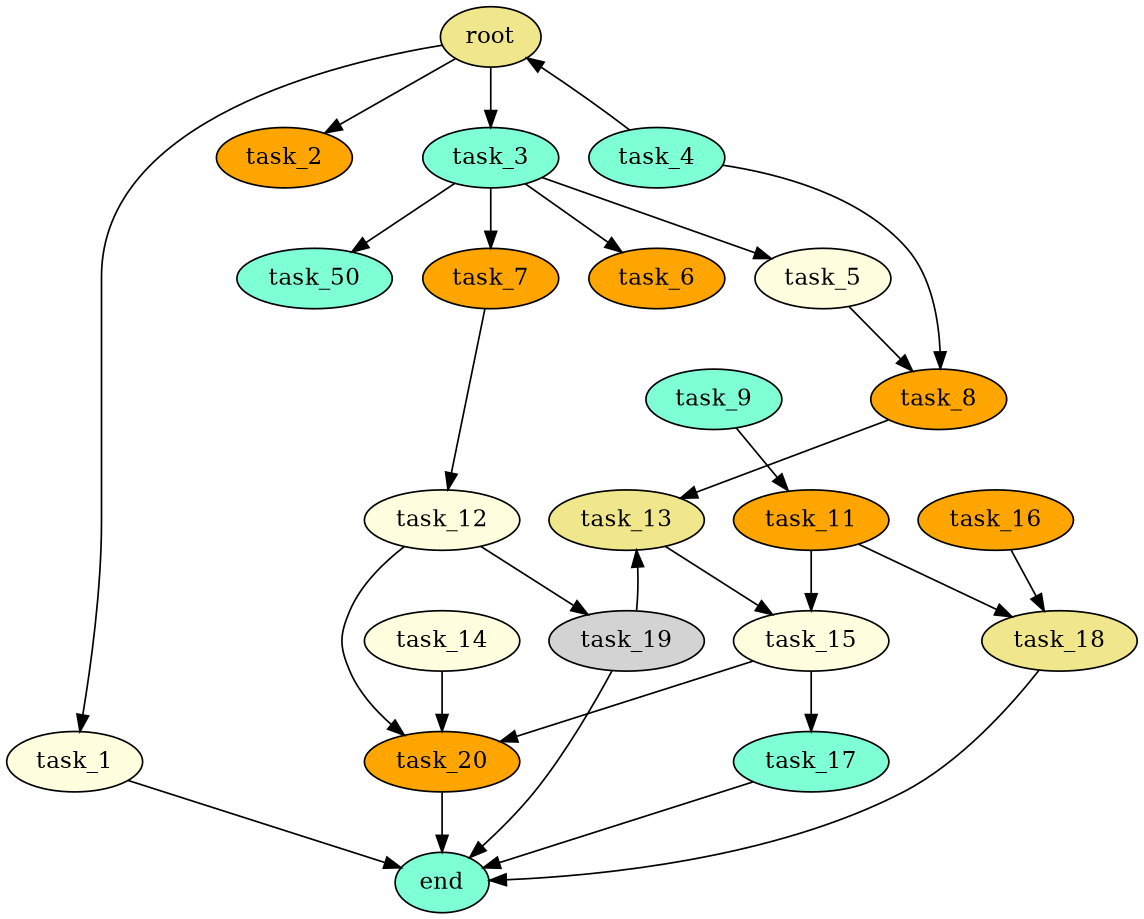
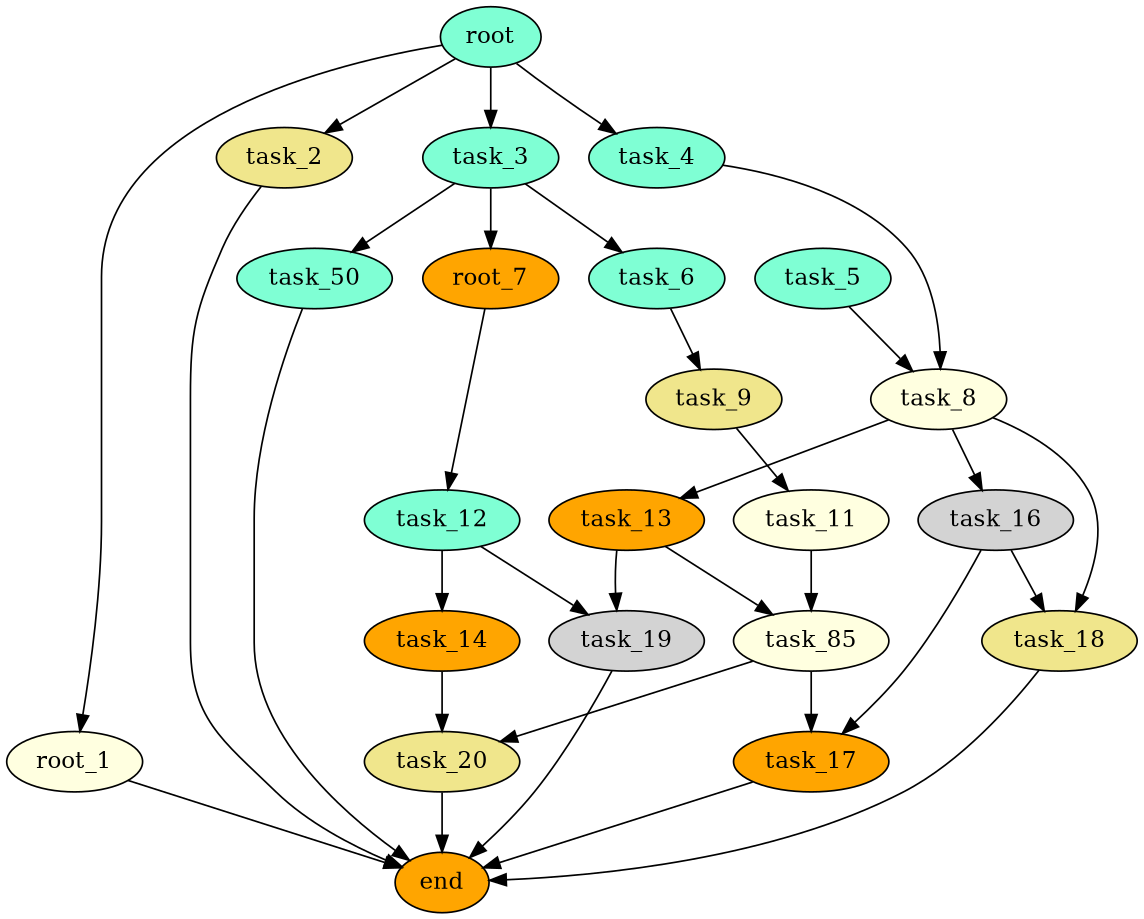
node "root": fillcolor khaki -> aquamarine
edge "task_4" -> "root": reversed
node "task_2": fillcolor orange -> khaki
edge "task_3" -> "task_5": removed
node "task_7": label "task_7" -> "root_7"
node "task_6": fillcolor orange -> aquamarine
node "task_5": fillcolor lightyellow -> aquamarine
edge "task_6" -> "task_9": added
node "task_9": fillcolor aquamarine -> khaki
node "task_8": fillcolor orange -> lightyellow
edge "task_8" -> "task_16": added
node "task_12": fillcolor lightyellow -> aquamarine
node "task_13": fillcolor khaki -> orange
node "task_11": fillcolor orange -> lightyellow
node "task_16": fillcolor orange -> lightgrey
edge "task_2" -> "end": added
edge "task_11" -> "task_18": now "task_8" -> "task_18"
edge "task_19" -> "task_13": reversed
edge "task_50" -> "end": added
edge "task_12" -> "task_20": now "task_12" -> "task_14"
node "task_14": fillcolor lightyellow -> orange
node "task_15": label "task_15" -> "task_85"
edge "task_16" -> "task_17": added
node "task_1": label "task_1" -> "root_1"
node "task_20": fillcolor orange -> khaki
node "task_17": fillcolor aquamarine -> orange
node "end": fillcolor aquamarine -> orange
